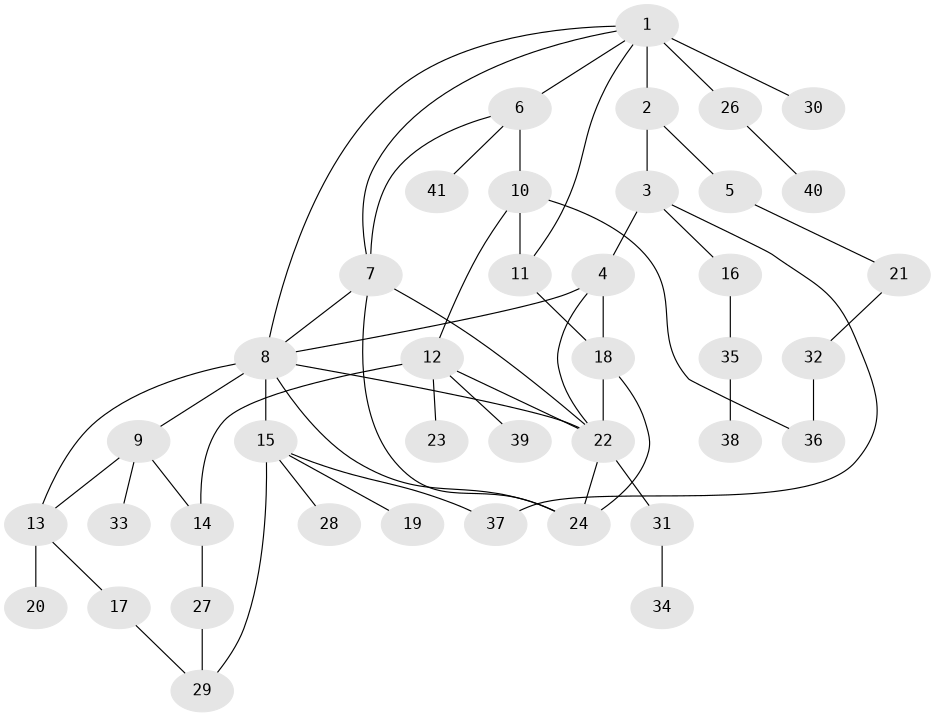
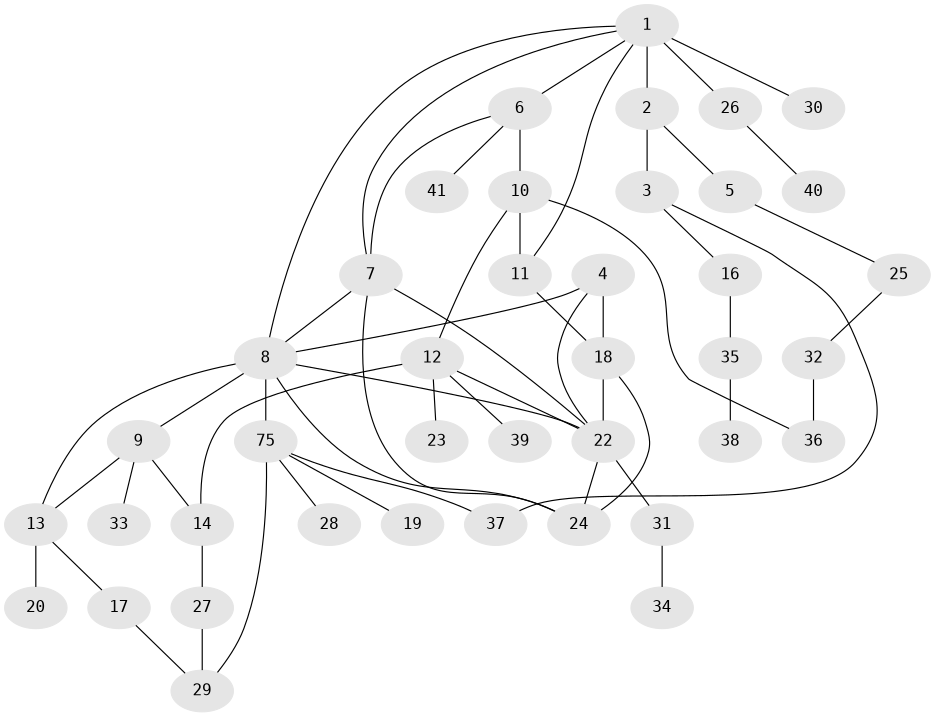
edge "3" -- "4": removed
node "21": label "21" -> "25"
node "15": label "15" -> "75"
